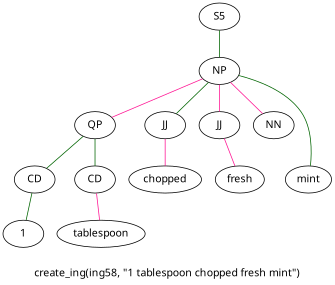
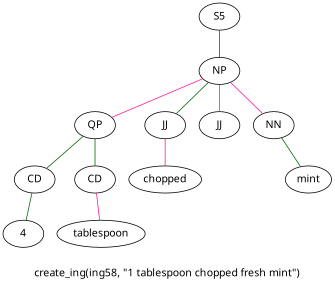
edge "NP" -- "mint": now "NN" -- "mint"
node "fresh": removed
node "1": label "1" -> "4"
